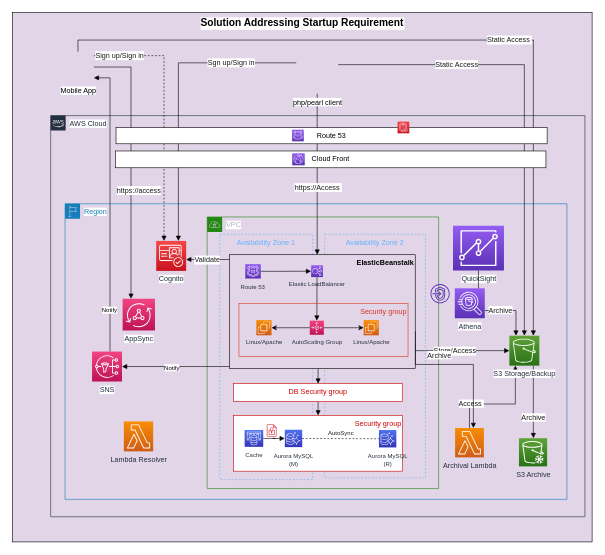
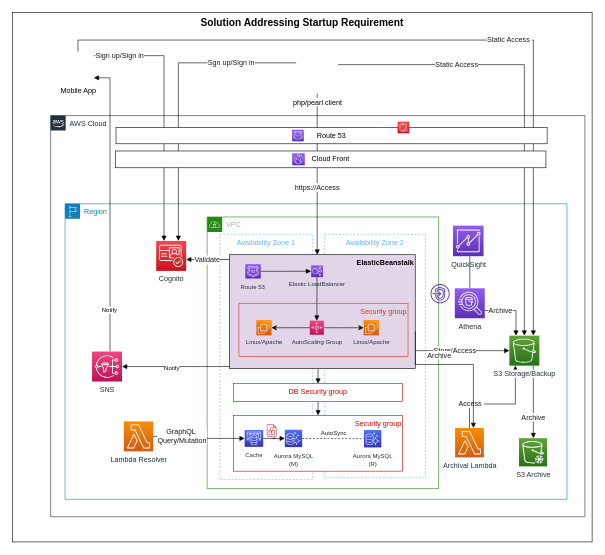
node "Solution Addressing Startup Requirement": fillcolor #e1d5e7 -> #ffffff
edge "Mobile App" -> "Cognito": style dashed -> solid
edge "Mobile App" -> "AppSync": removed, label "https://access"
node "QuickSight": size 51x45 -> 31x31
node "AppSync": removed
edge "Lambda Resolver" -> "Cache": added, label "GraphQL Query/Mutation"
node "Aurora MySQL (R)": moved (388, 439) -> (373, 439)
